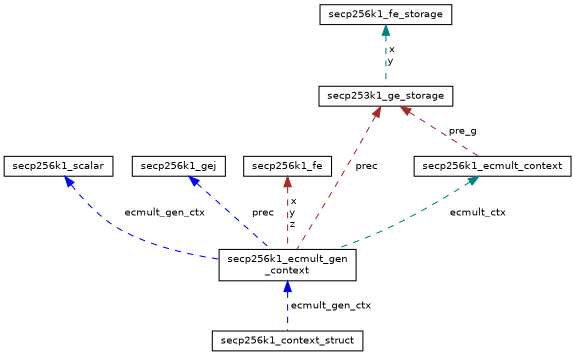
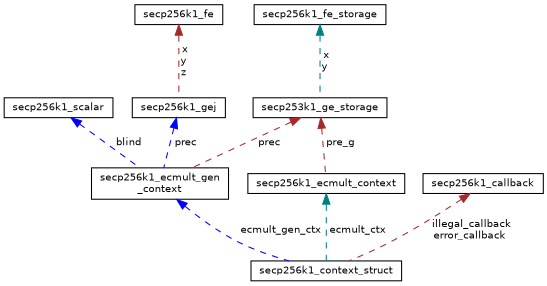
node "secp256k1_callback": added
edge "secp256k1_ecmult_gen _context" -> "secp256k1_scalar": label " ecmult_gen_ctx" -> " blind"
edge "secp256k1_ecmult_gen _context" -> "secp256k1_fe": now "secp256k1_gej" -> "secp256k1_fe"
edge "secp256k1_ecmult_gen _context" -> "secp256k1_ecmult_context": now "secp256k1_context_struct" -> "secp256k1_ecmult_context"
